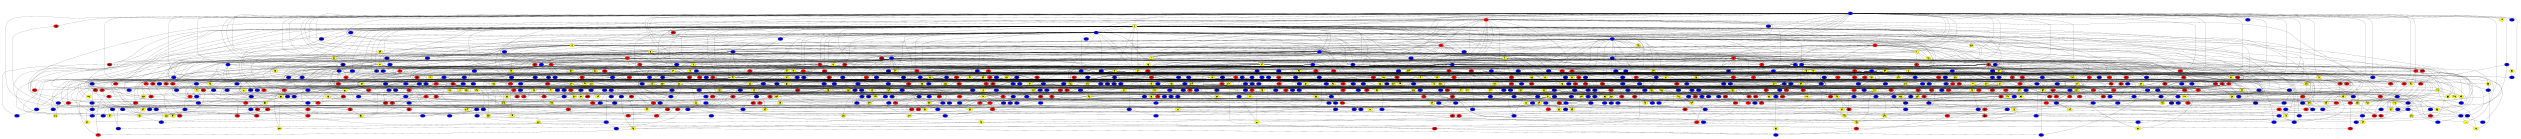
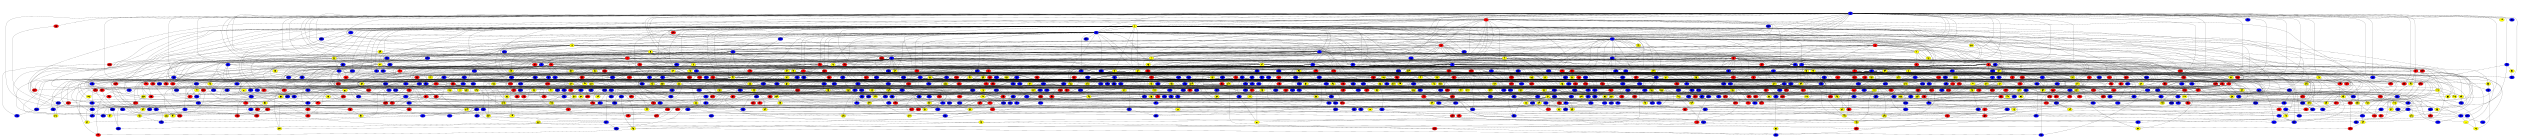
node "806": removed
